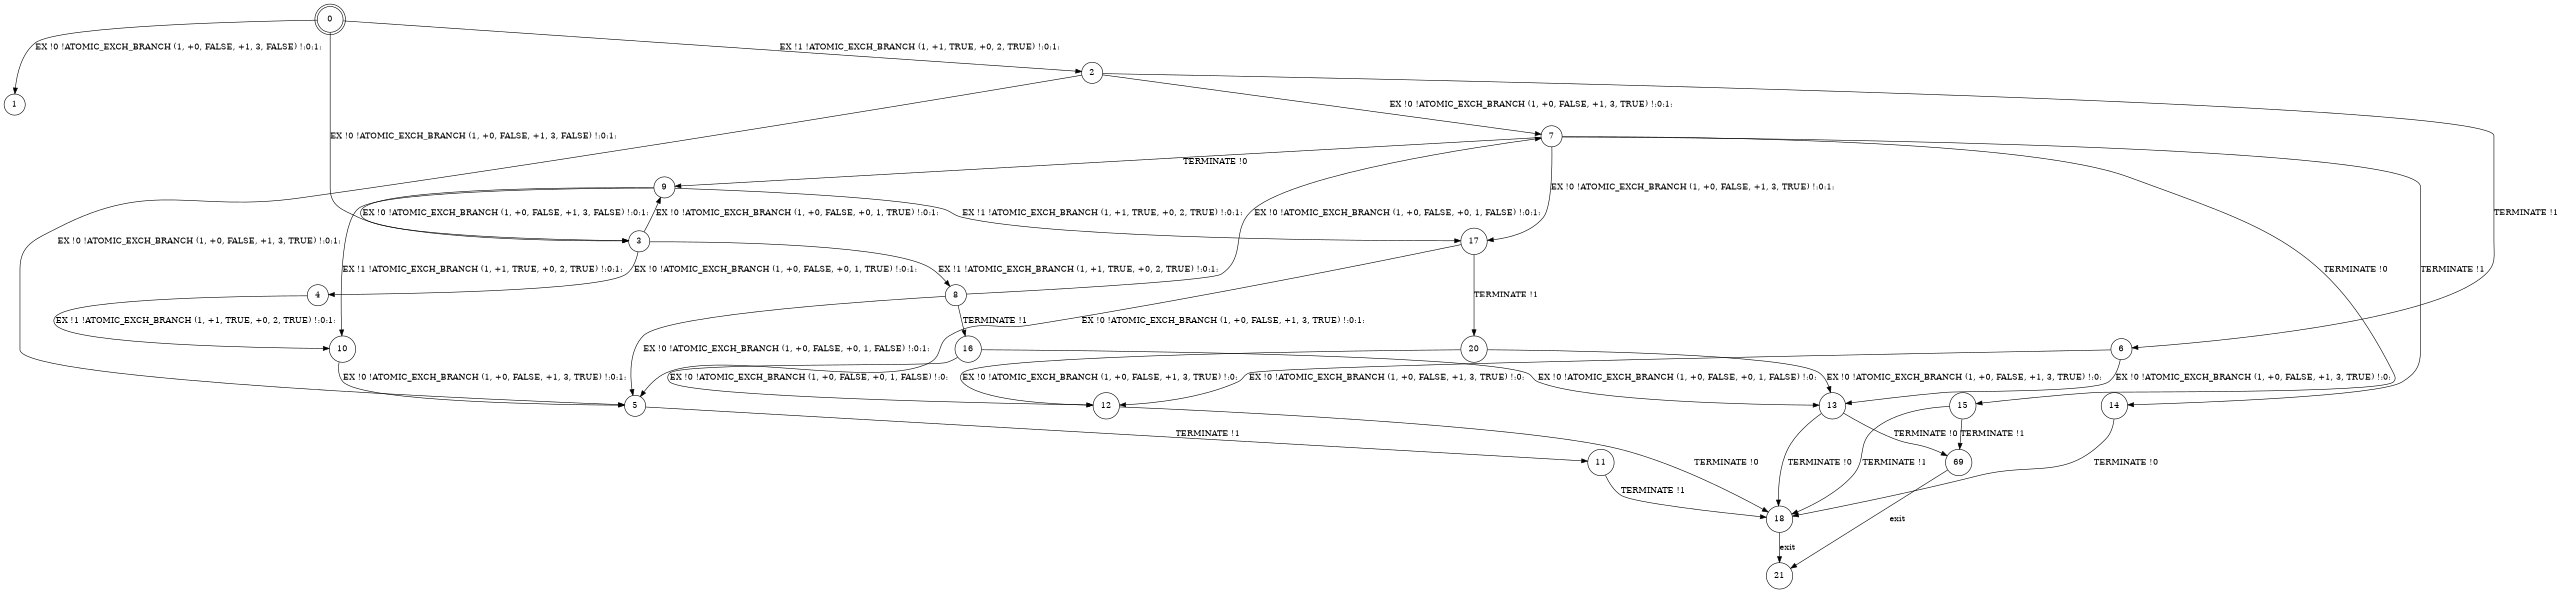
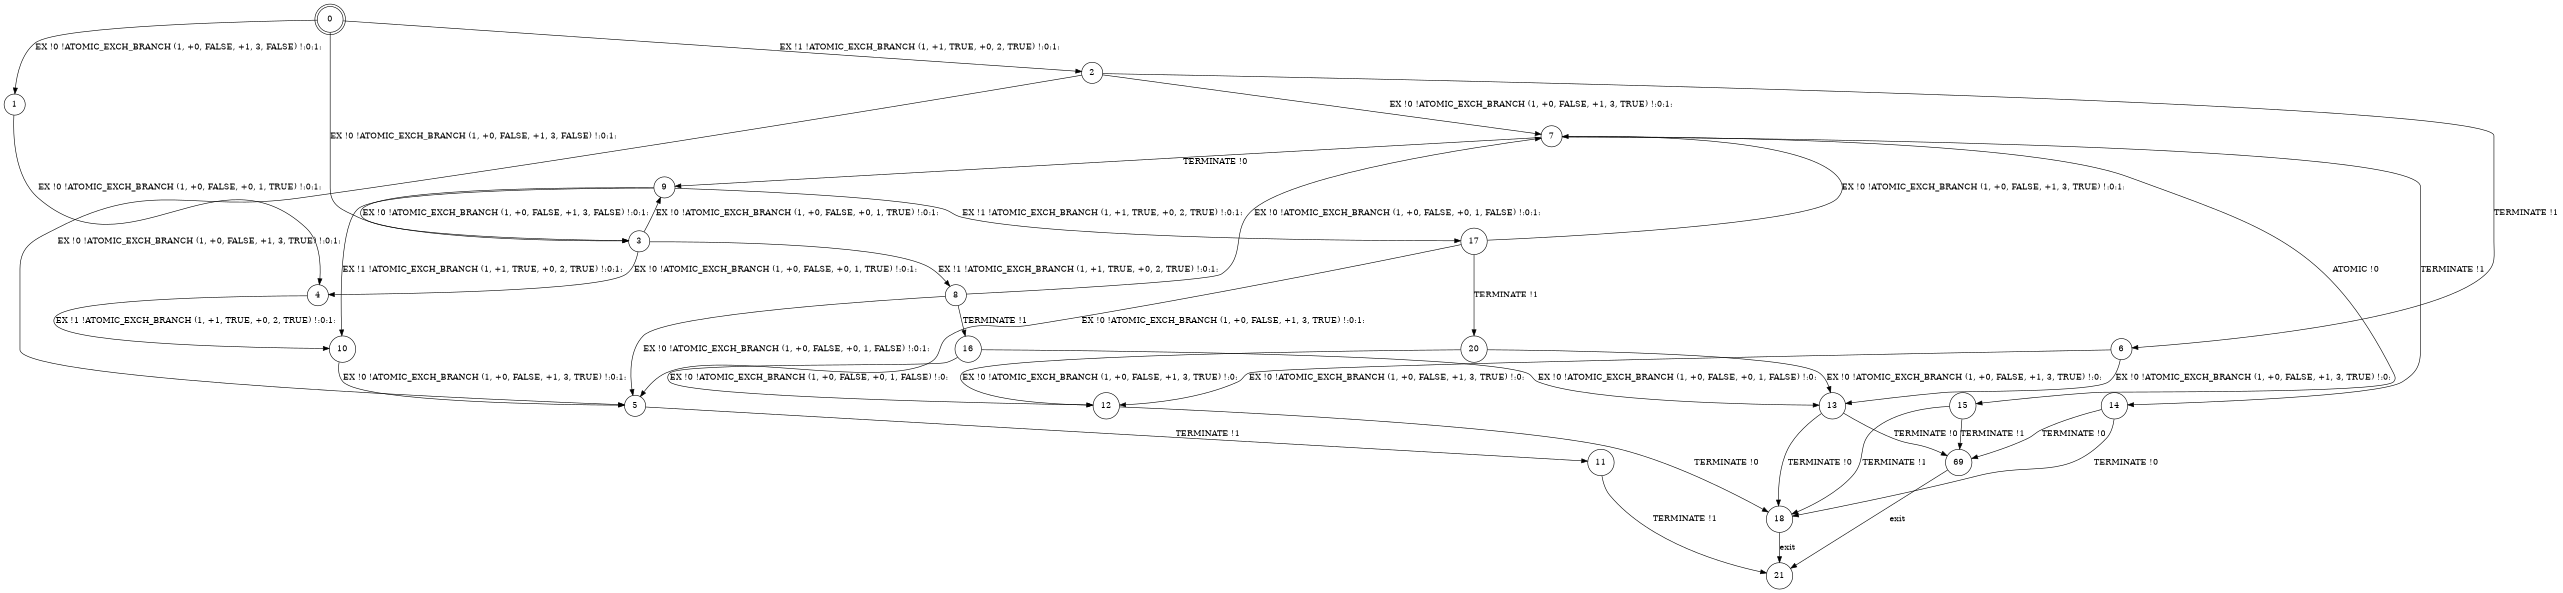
edge "7" -> "17": reversed
edge "1" -> "4": added, label "EX !0 !ATOMIC_EXCH_BRANCH (1, +0, FALSE, +0, 1, TRUE) !:0:1:"
edge "7" -> "15": label "TERMINATE !0" -> "ATOMIC !0"
edge "14" -> "69": added, label "TERMINATE !0"
edge "11" -> "18": now "11" -> "21"
